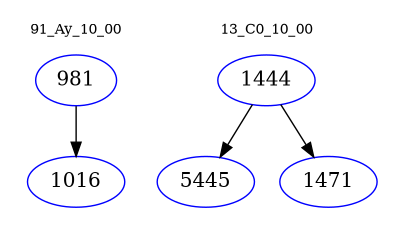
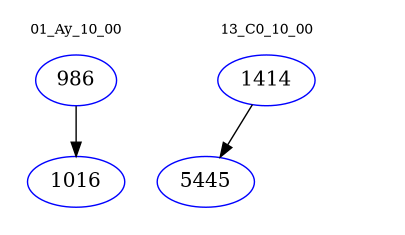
cluster "91_Ay_10_00": label "91_Ay_10_00" -> "01_Ay_10_00"
node "981": label "981" -> "986"
node "1444": label "1444" -> "1414"
node "1471": removed
